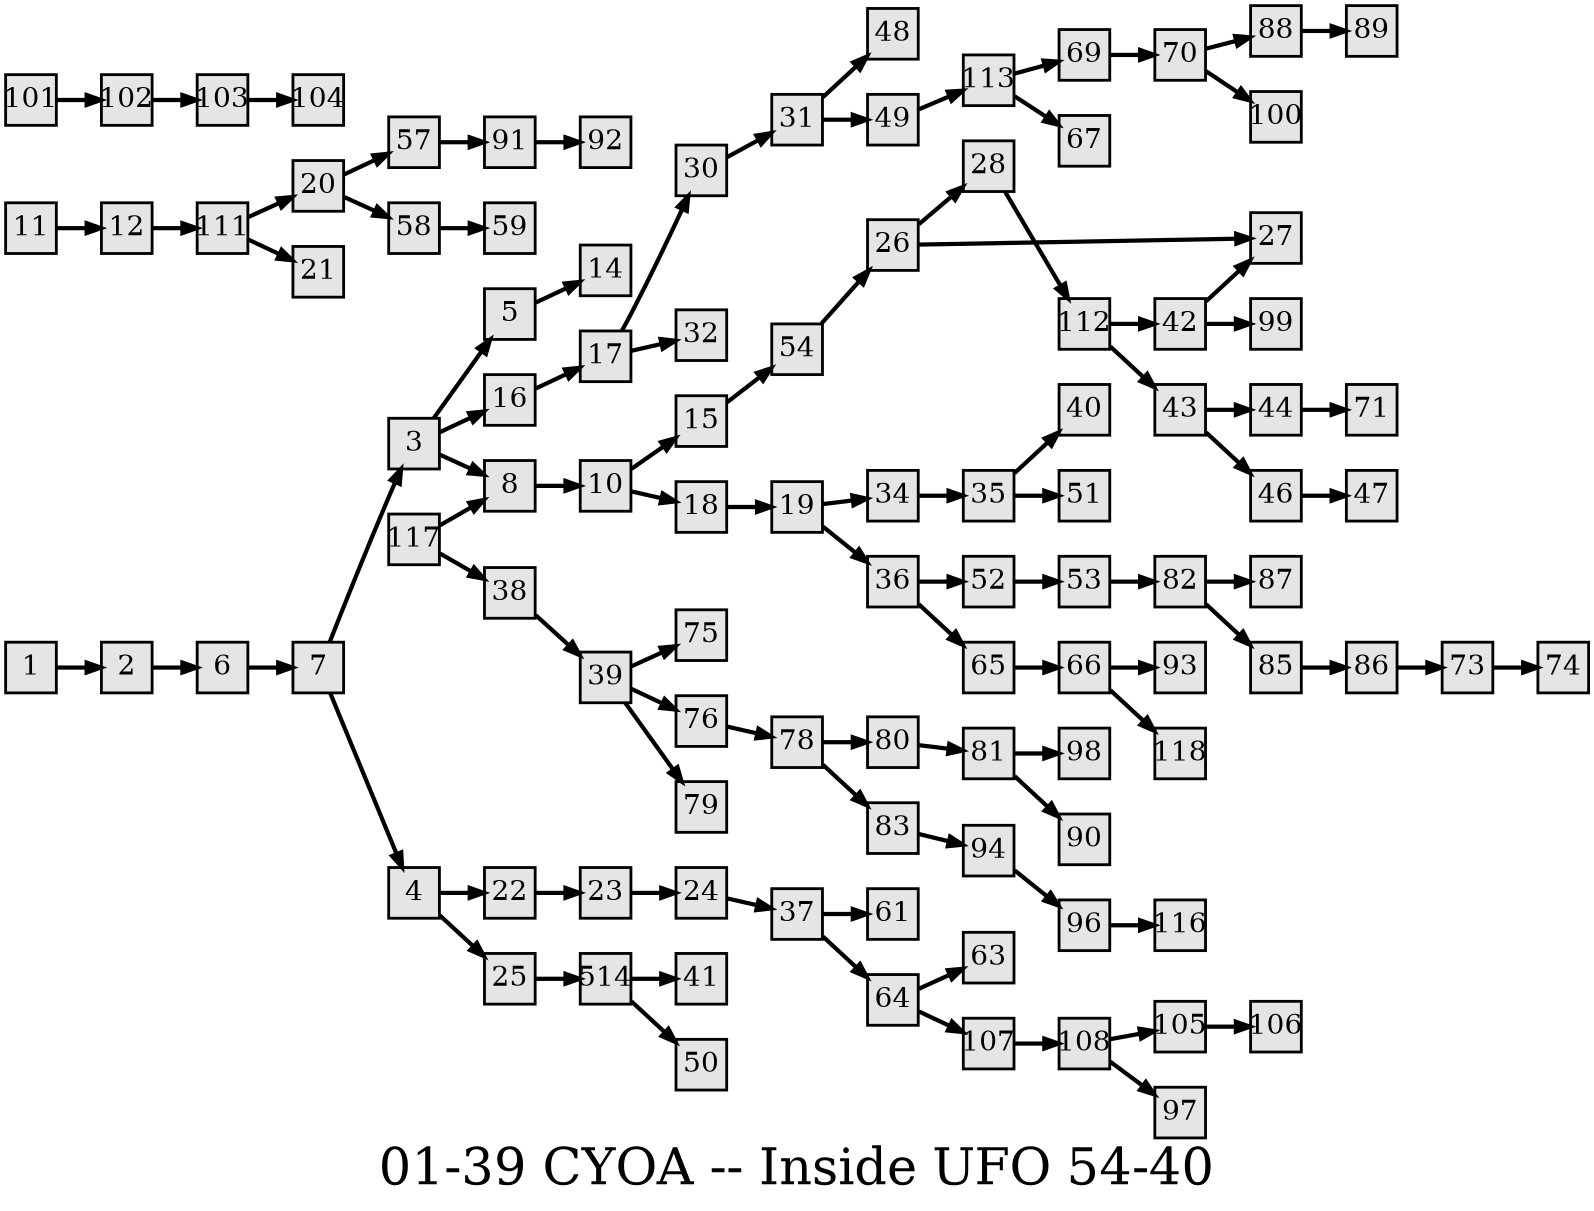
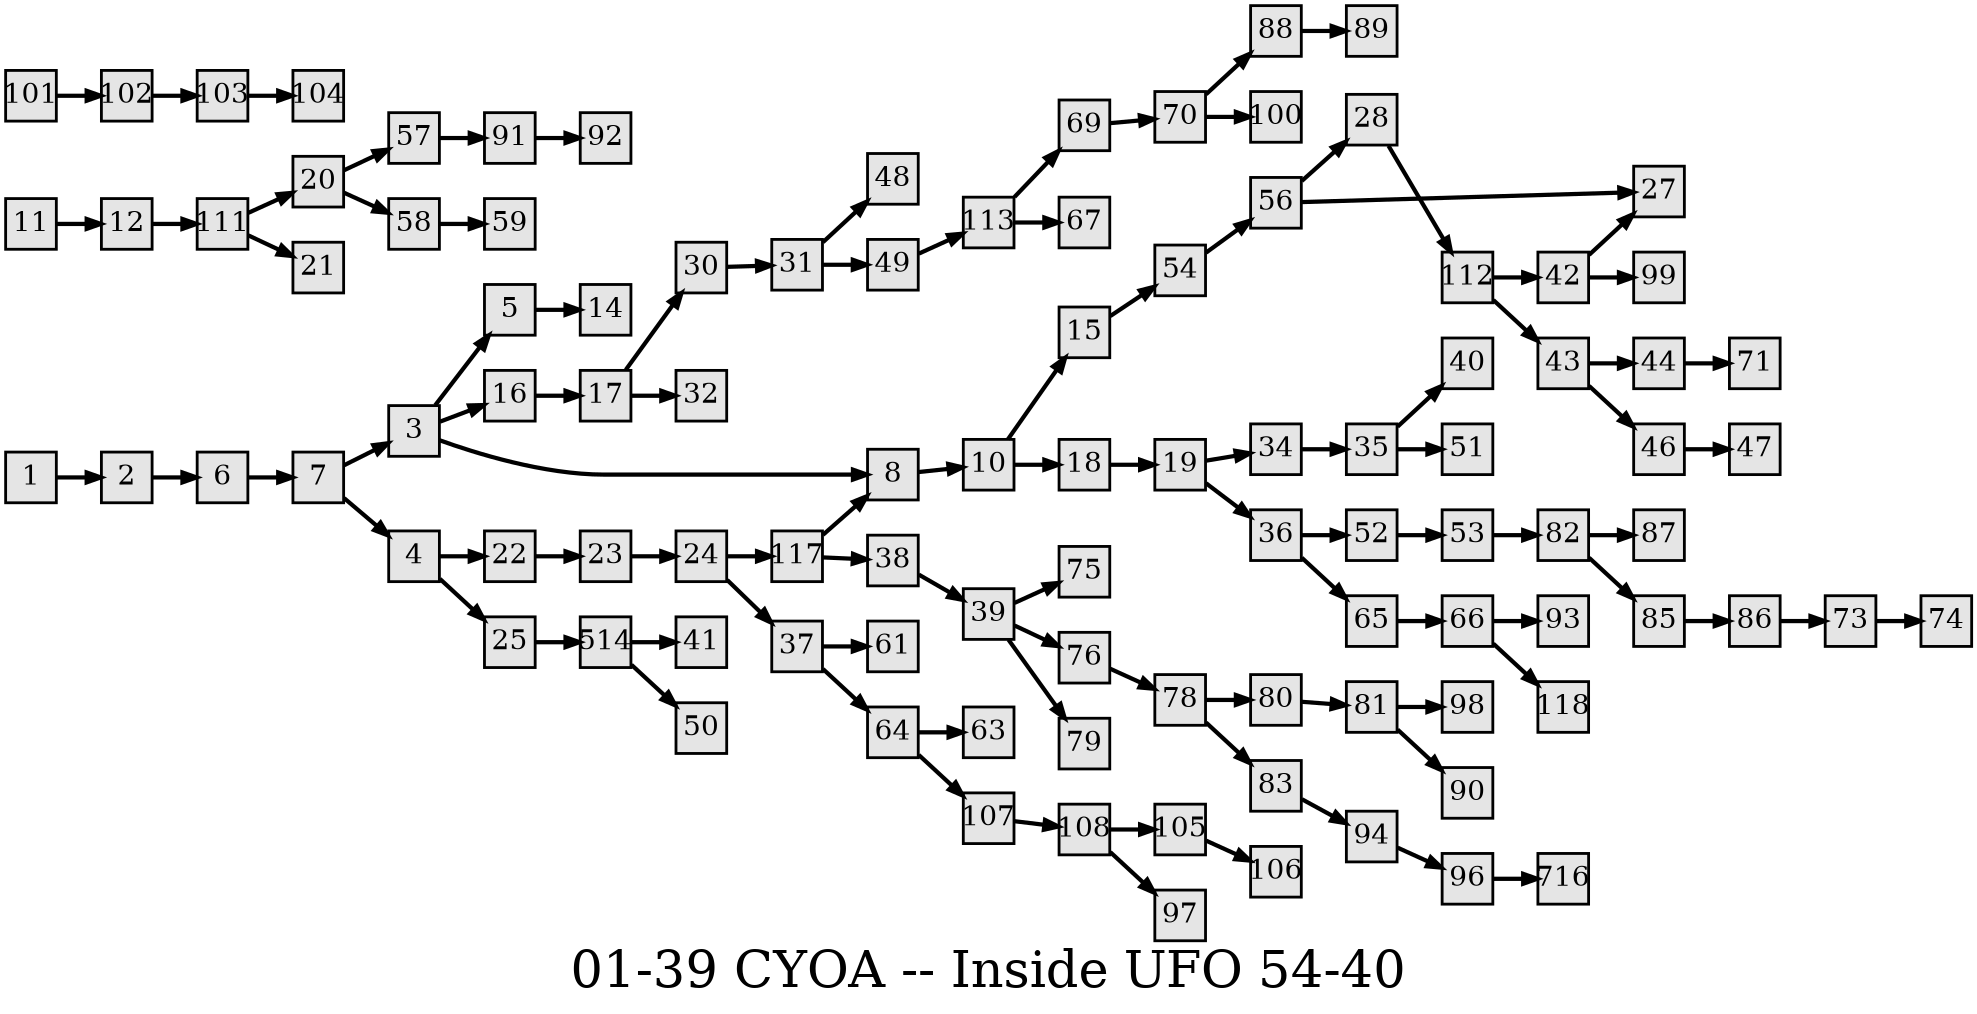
node "26": label "26" -> "56"
edge "24" -> "117": added
node "116": label "116" -> "716"
